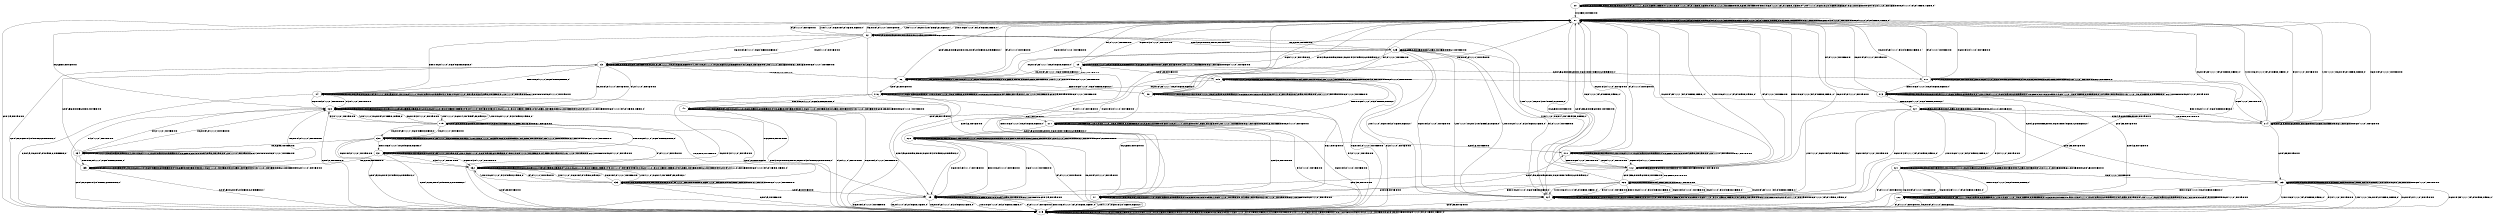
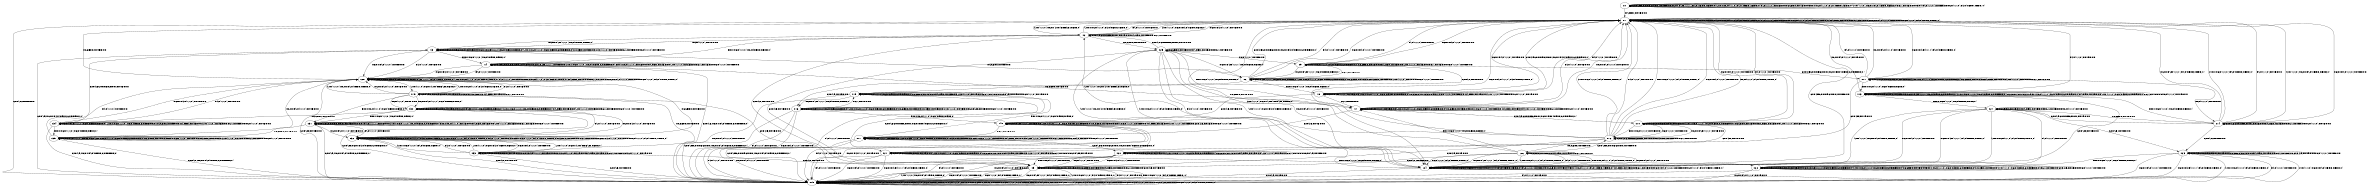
edge "s16" -> "s19": added, label "RCV/TIMEOUT"
edge "s8" -> "s48": added, label "CLOSE/TIMEOUT"
edge "s20" -> "s10": reversed
edge "s21" -> "s23": removed, label "ACK(V,V,0)/TIMEOUT"
